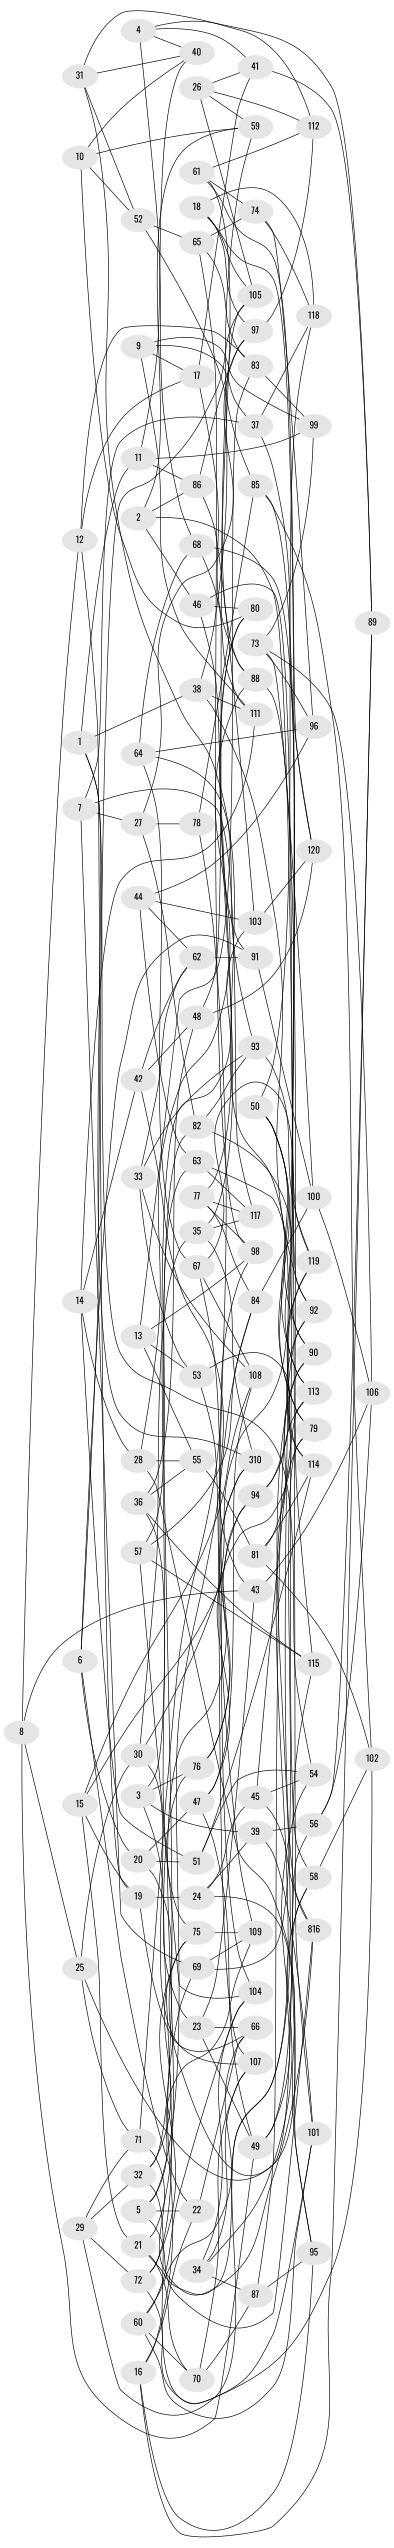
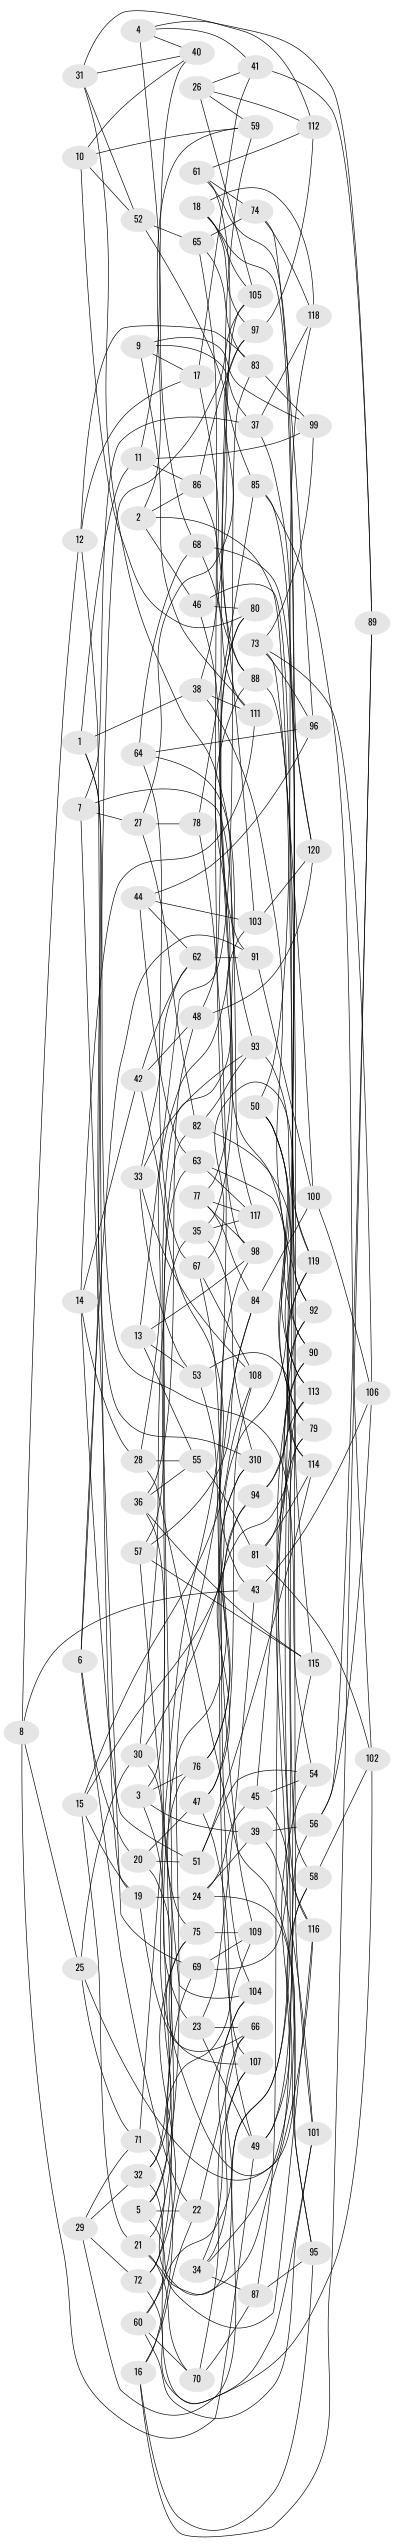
node "816": label "816" -> "116"
